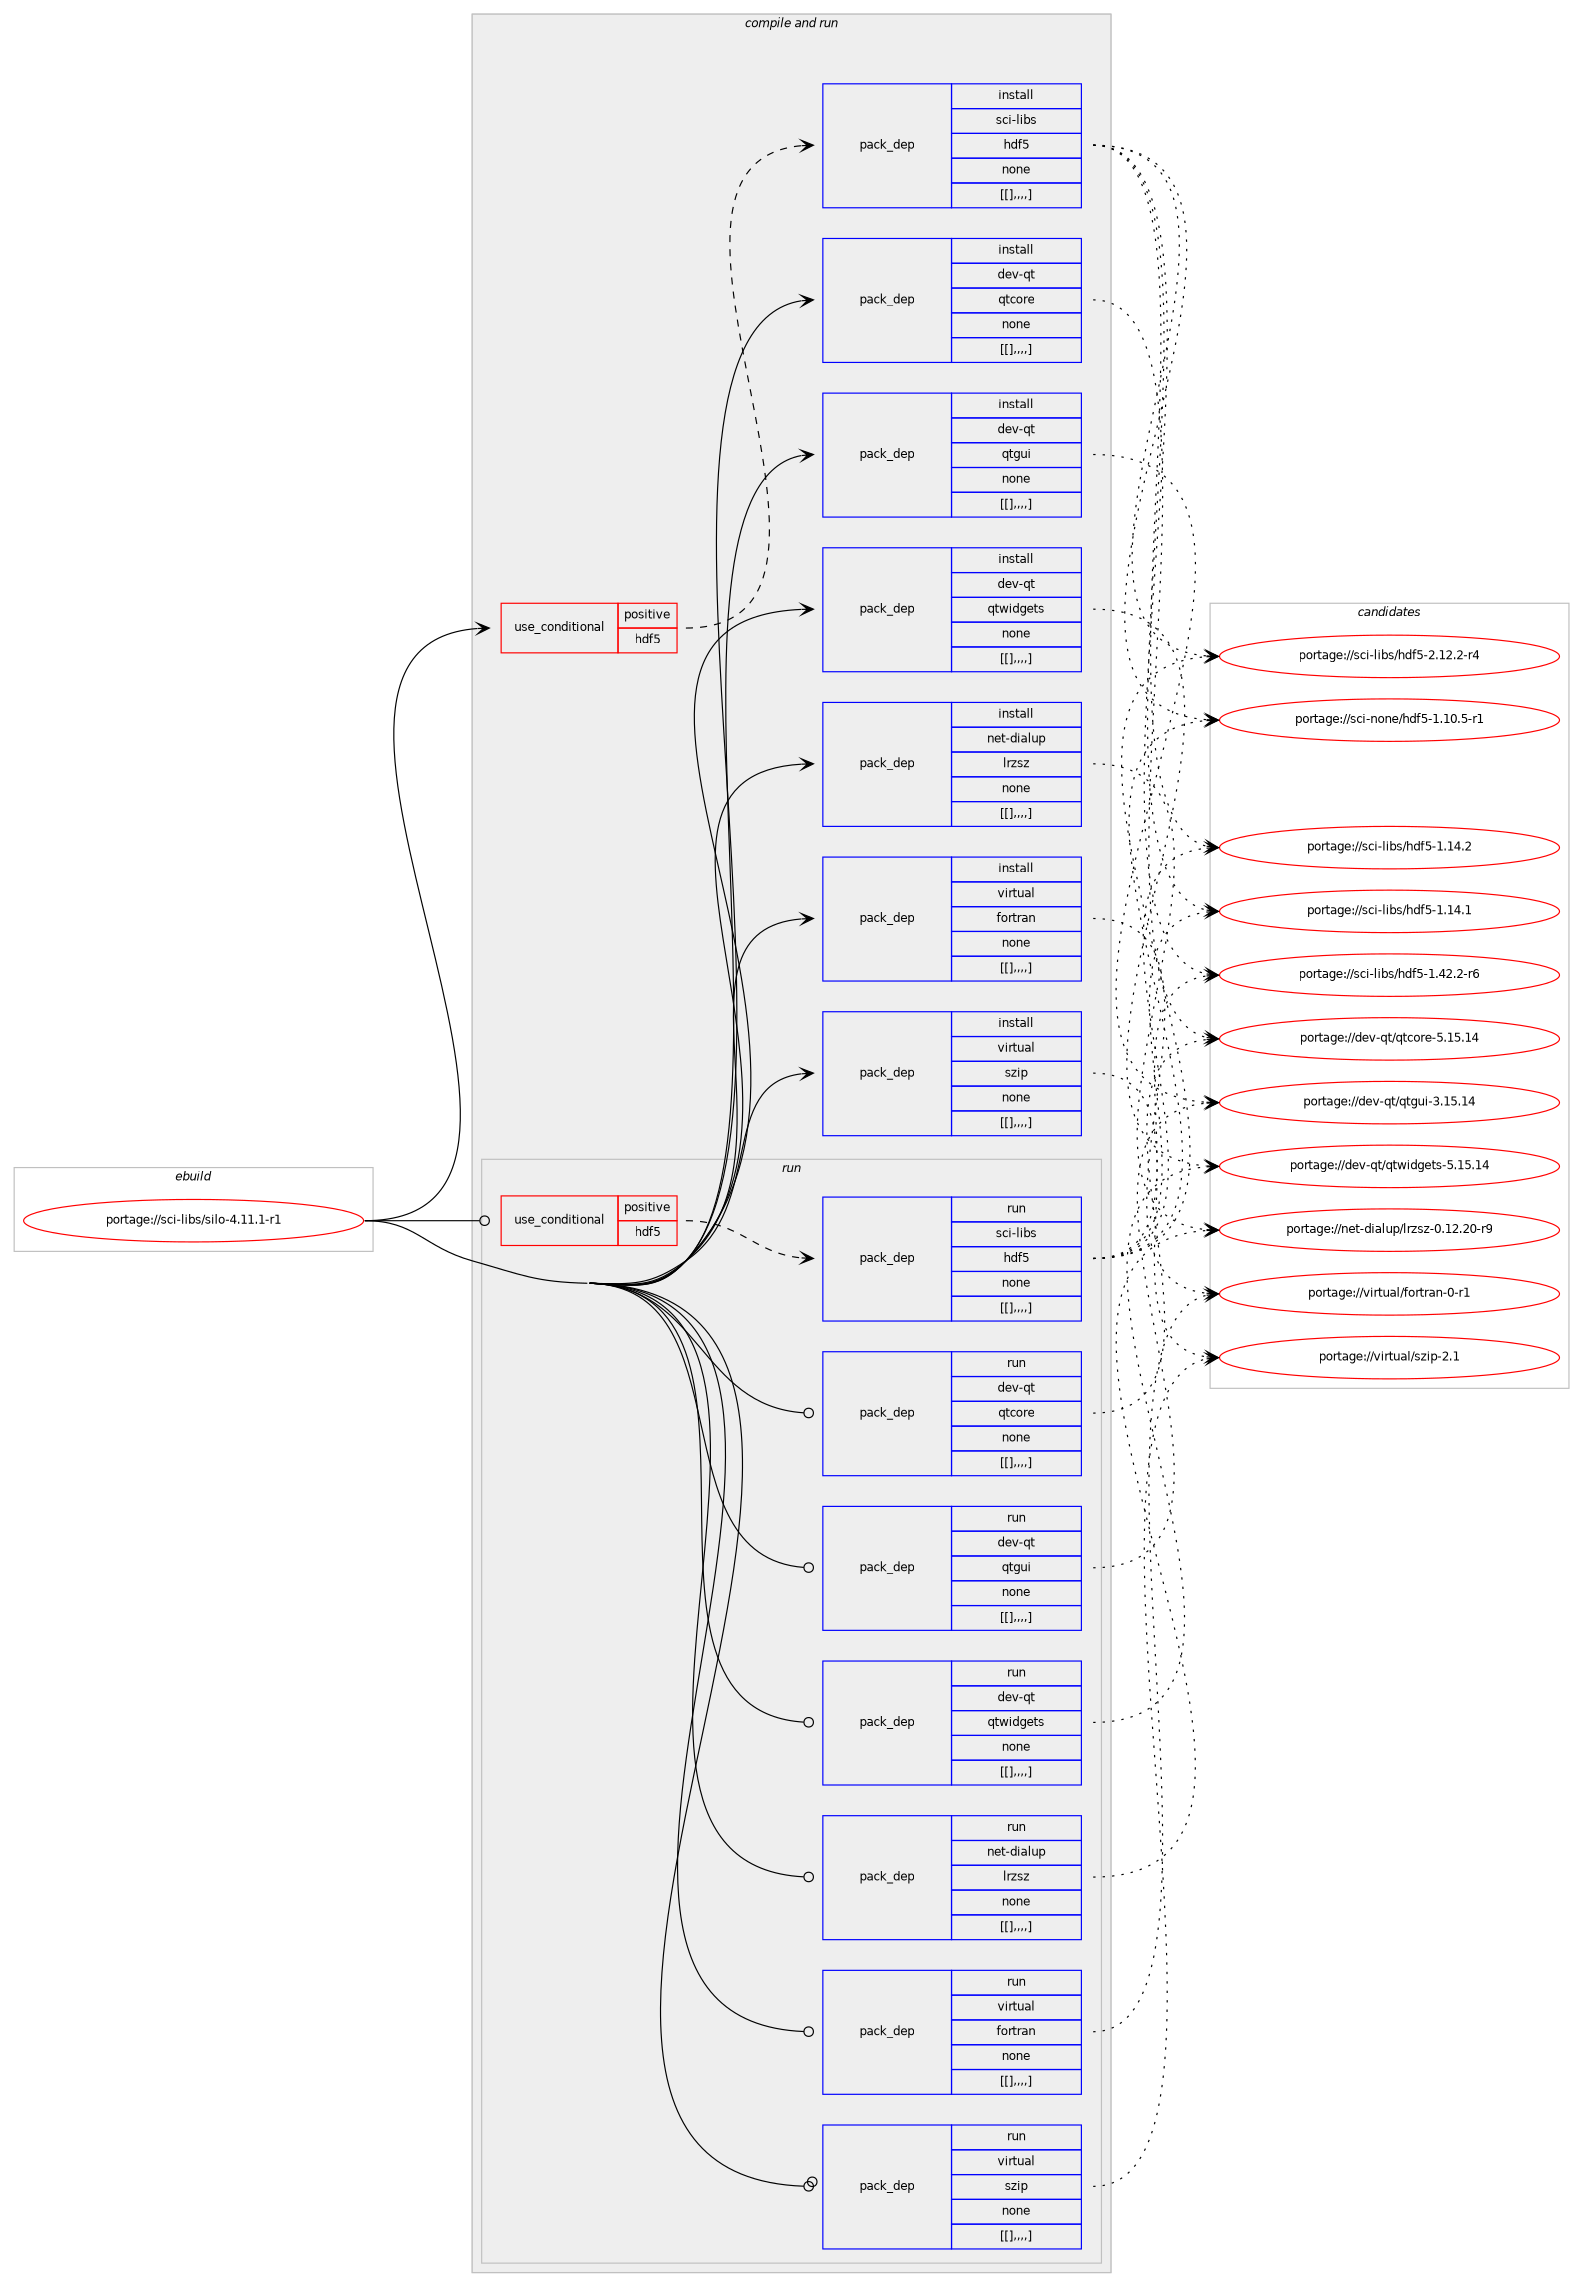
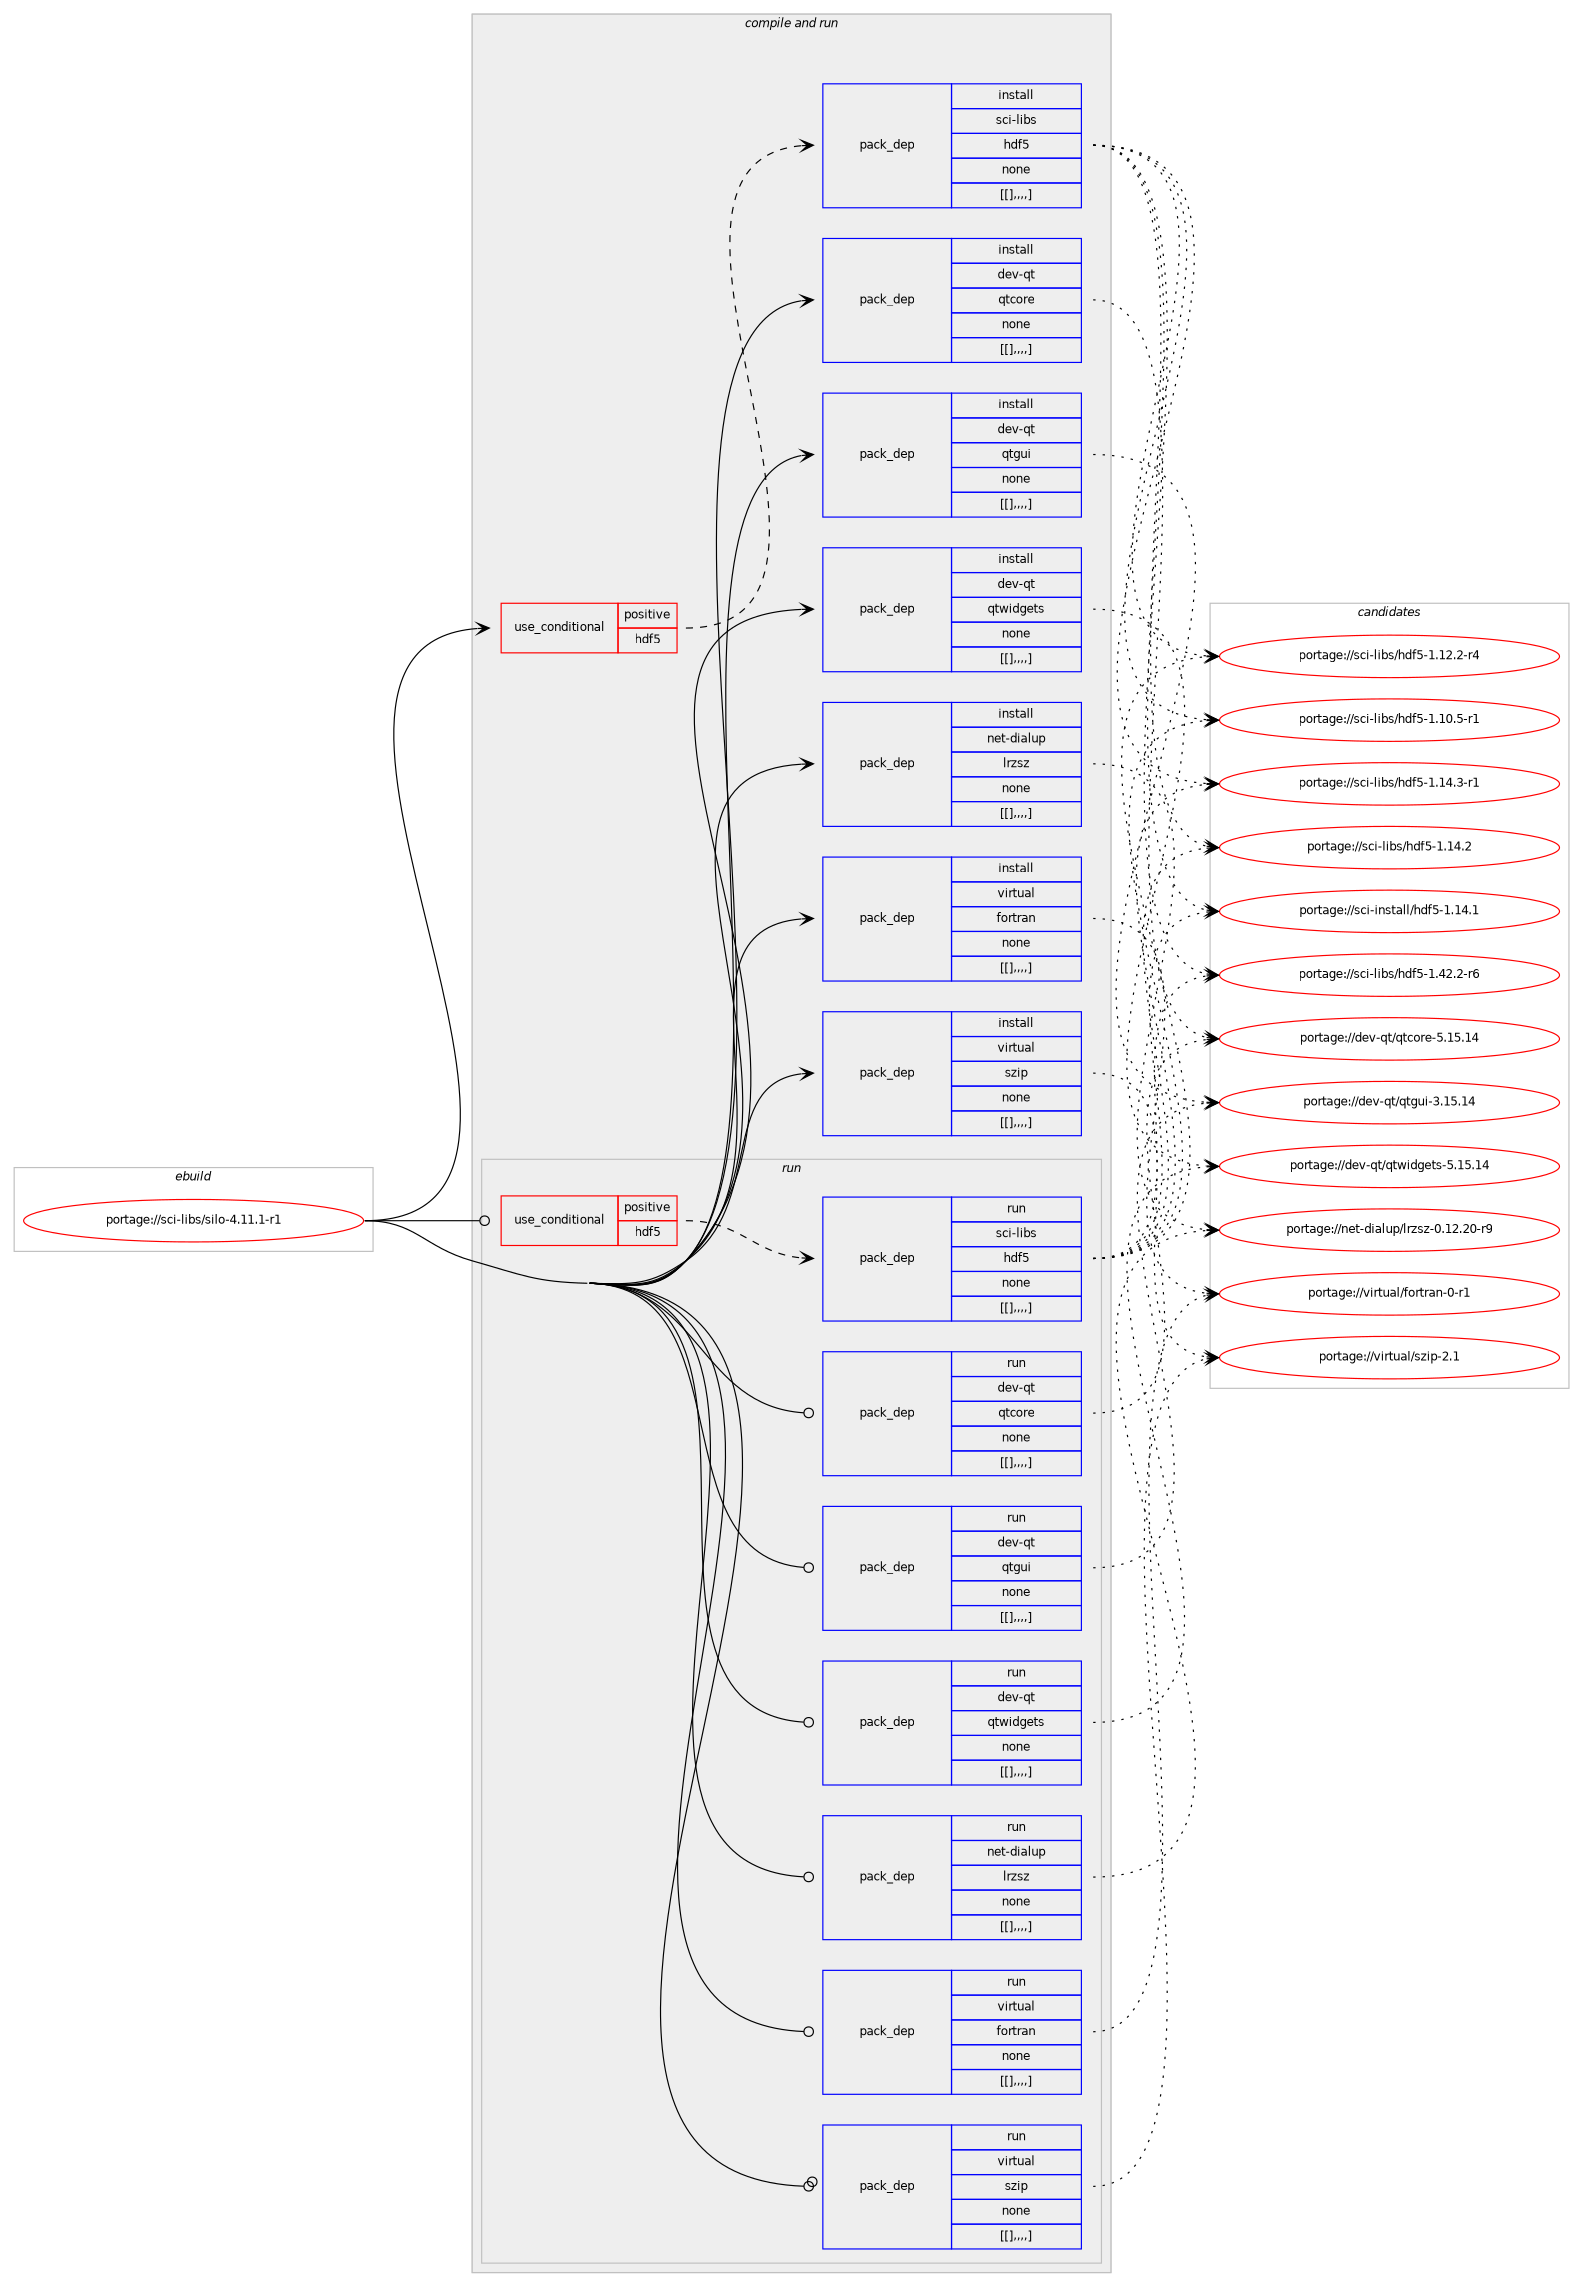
node "portage://sci-libs/hdf5-2.12.2-r4": label "portage://sci-libs/hdf5-2.12.2-r4" -> "portage://sci-libs/hdf5-1.12.2-r4"
node "portage://sci-none/hdf5-1.10.5-r1": label "portage://sci-none/hdf5-1.10.5-r1" -> "portage://sci-libs/hdf5-1.10.5-r1"
node "portage://sci-libs/hdf5-1.14.3-r1": added
node "portage://sci-libs/hdf5-1.14.1": label "portage://sci-libs/hdf5-1.14.1" -> "portage://sci-install/hdf5-1.14.1"
